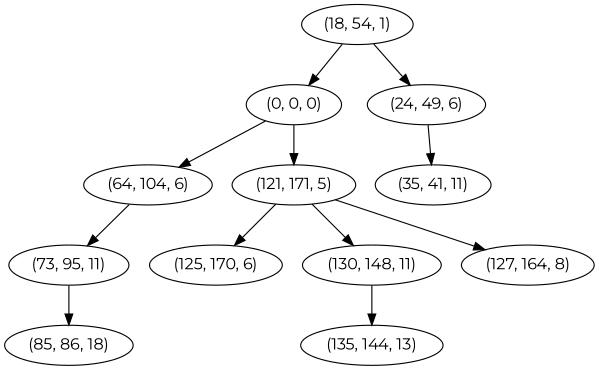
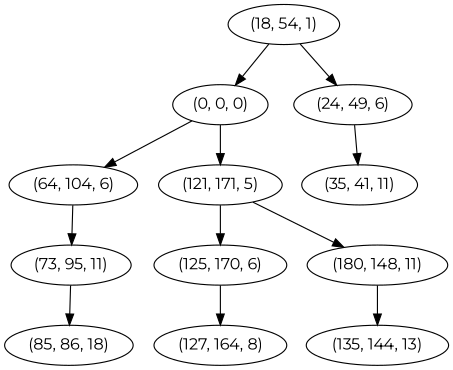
edge "(121, 171, 5)" -> "(127, 164, 8)": now "(125, 170, 6)" -> "(127, 164, 8)"
node "(130, 148, 11)": label "(130, 148, 11)" -> "(180, 148, 11)"
